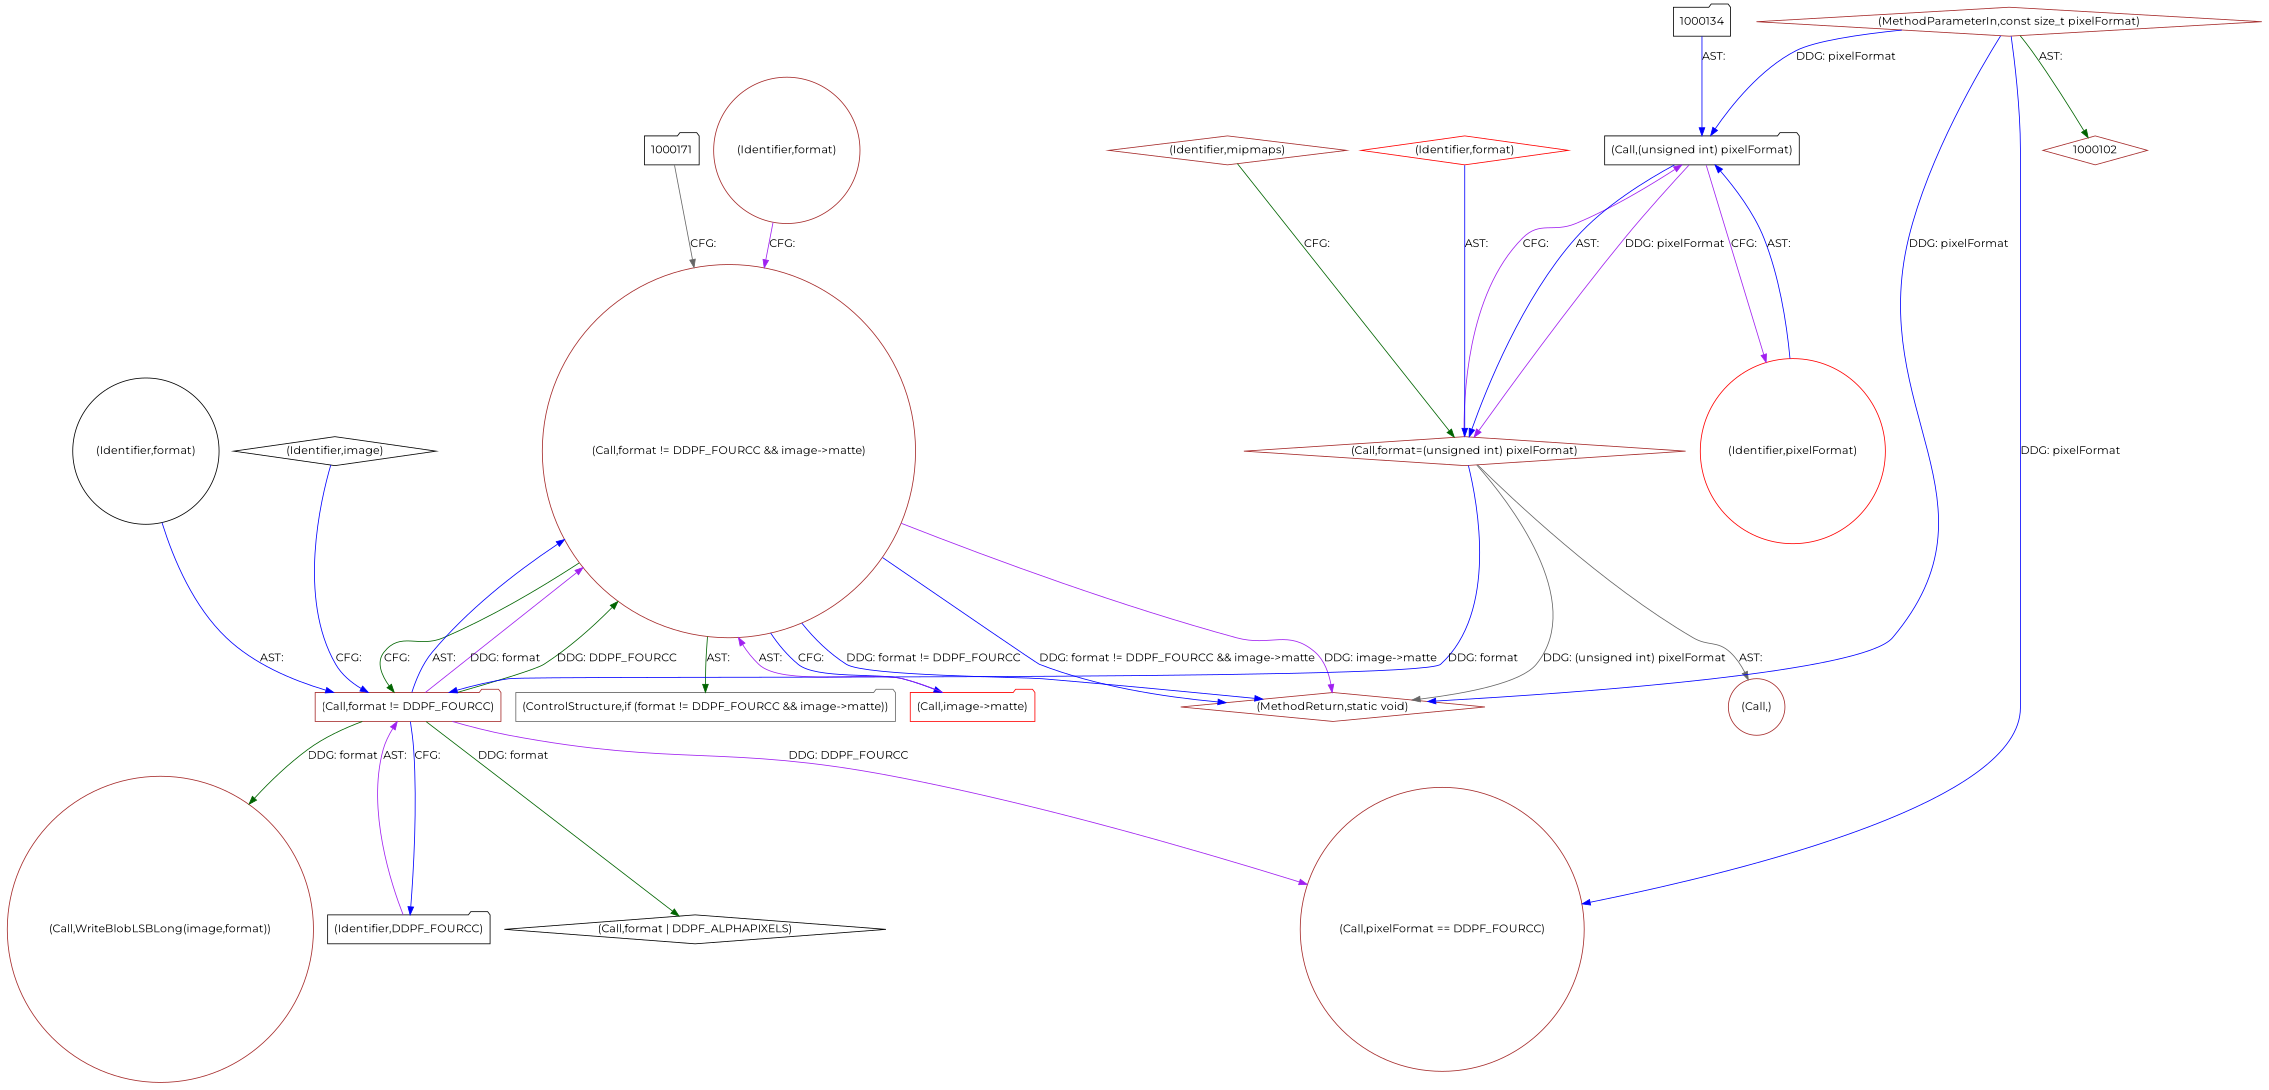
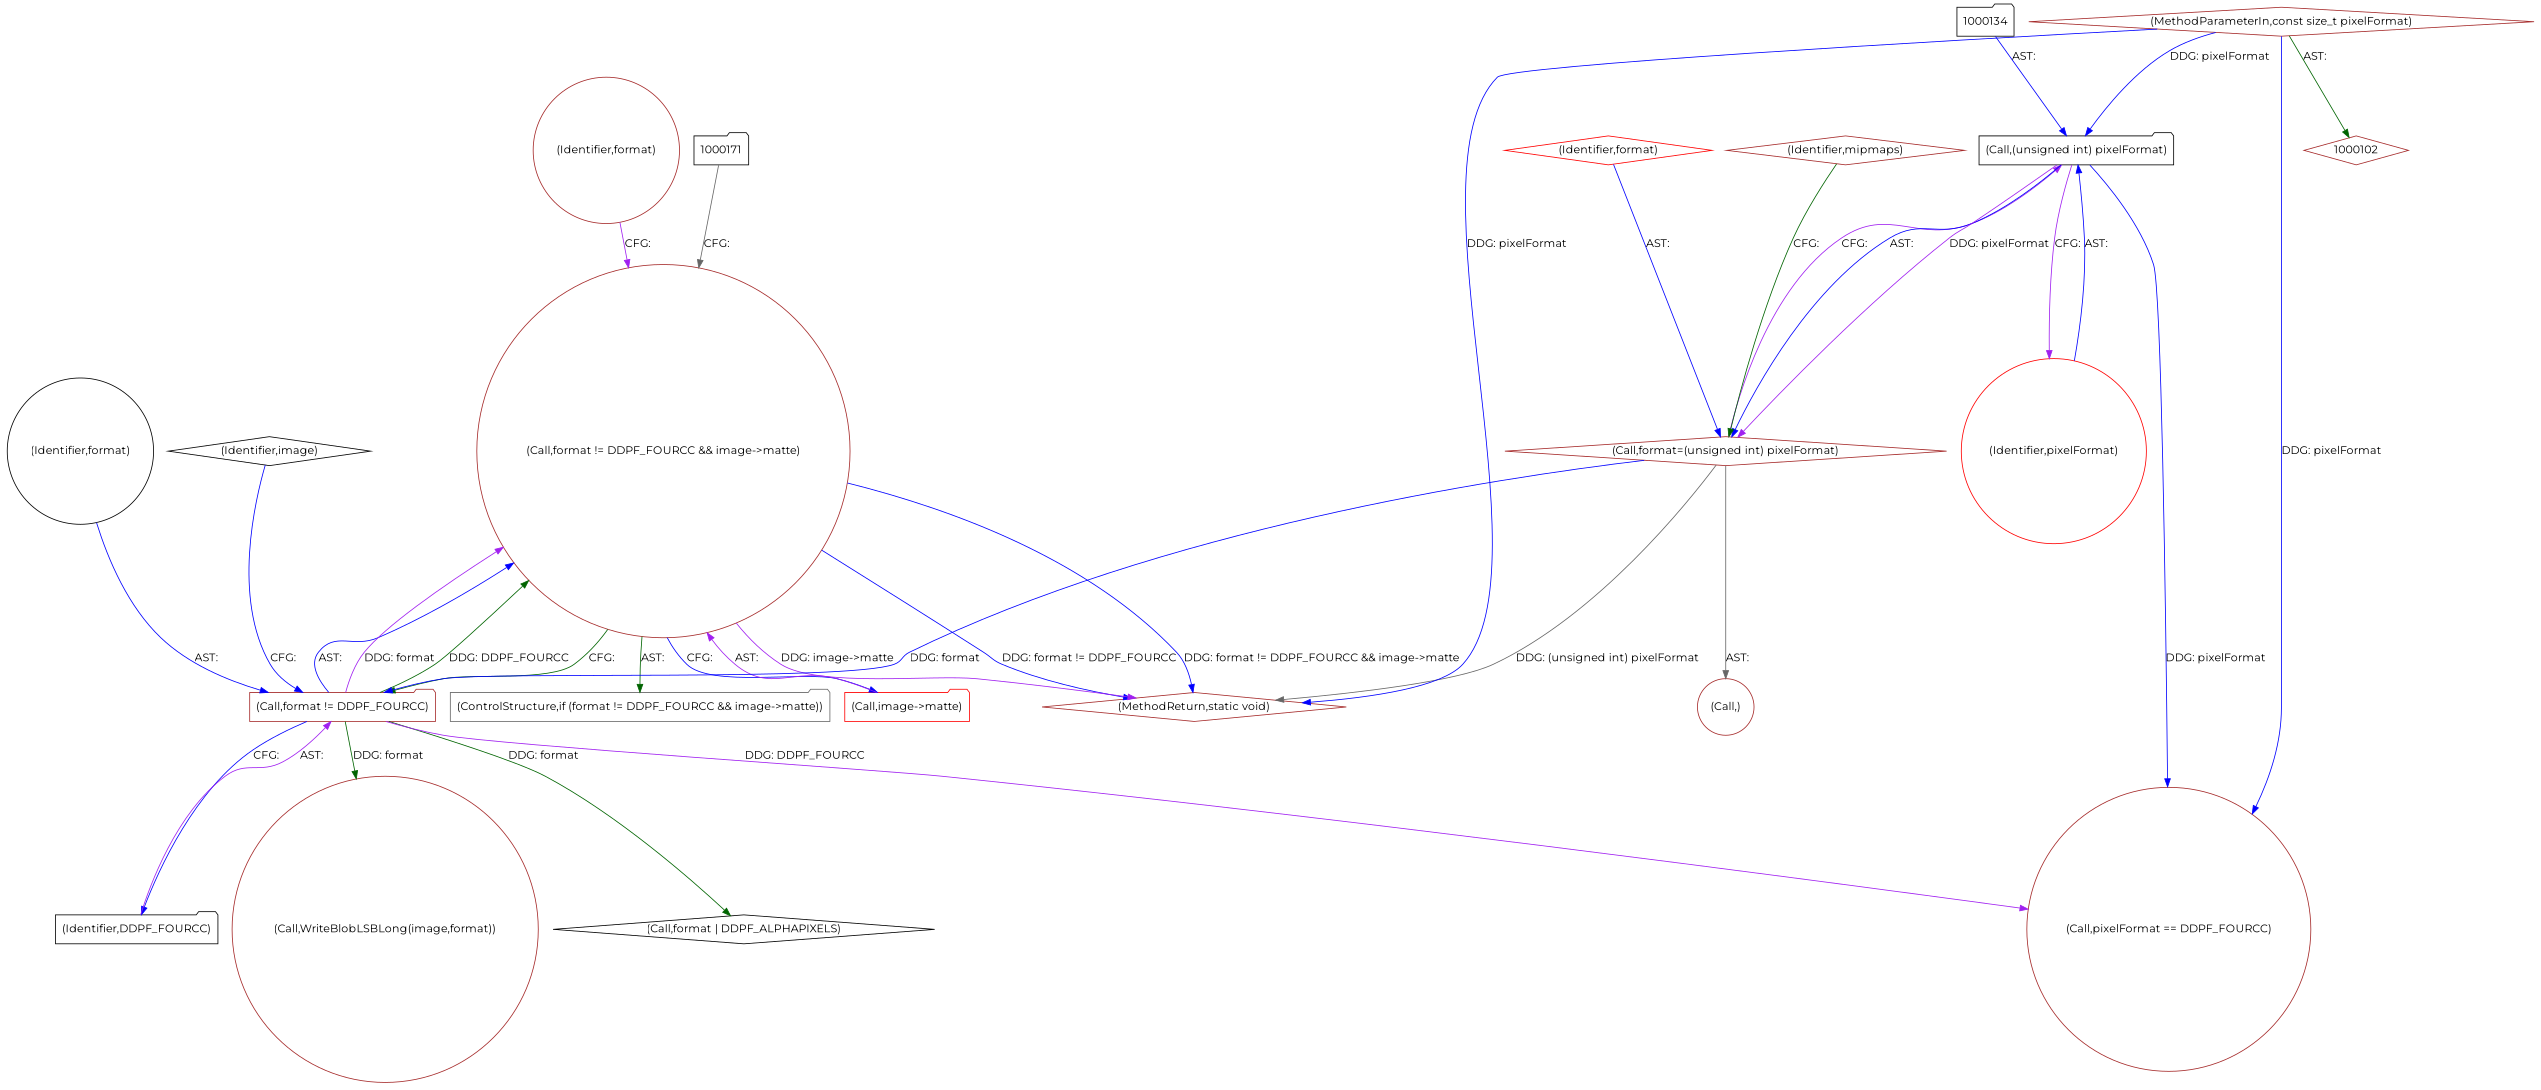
edge "(Call,(unsigned int) pixelFormat)" -> "(Call,pixelFormat == DDPF_FOURCC)": added, label "DDG: pixelFormat"
